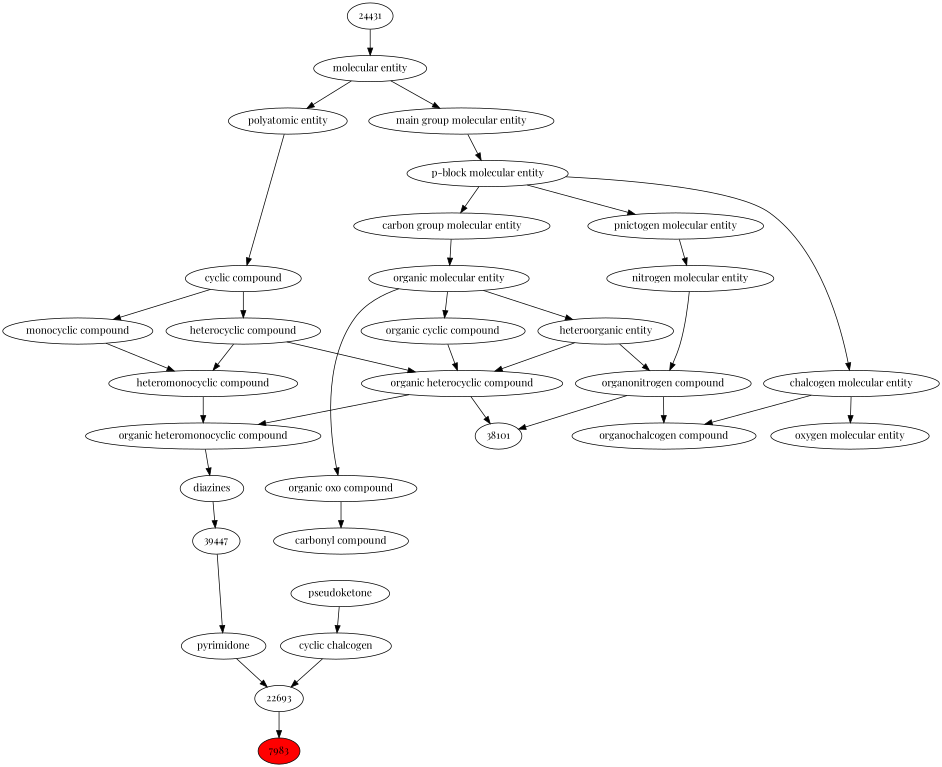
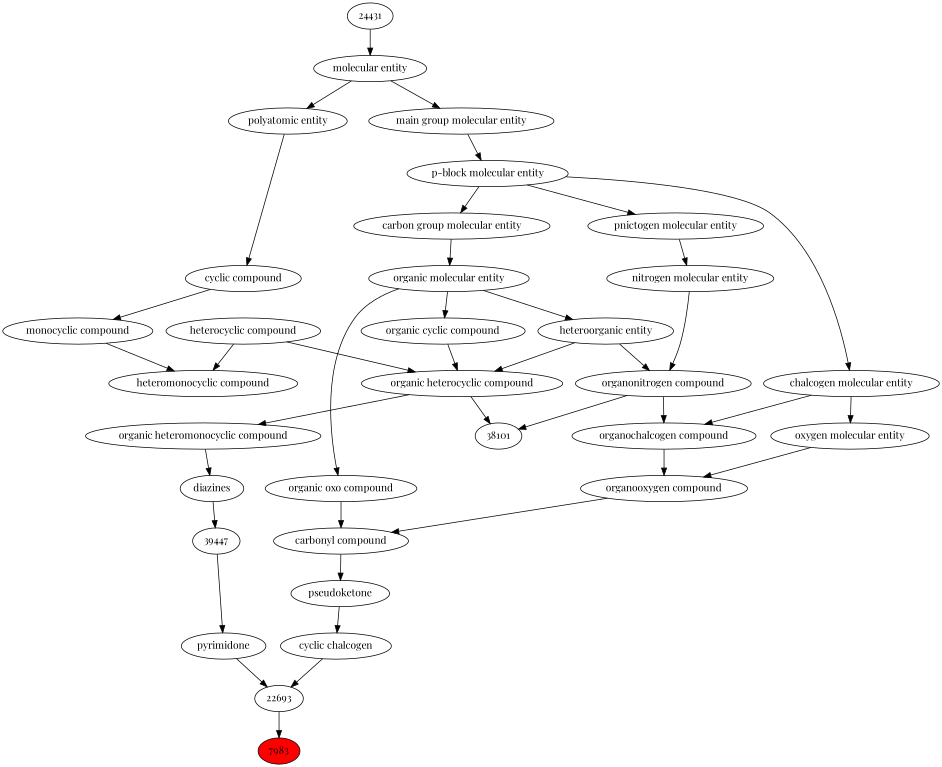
edge "cyclic compound" -> "heterocyclic compound": removed
edge "heteromonocyclic compound" -> "organic heteromonocyclic compound": removed
node "organooxygen compound": added
edge "carbonyl compound" -> "pseudoketone": added
